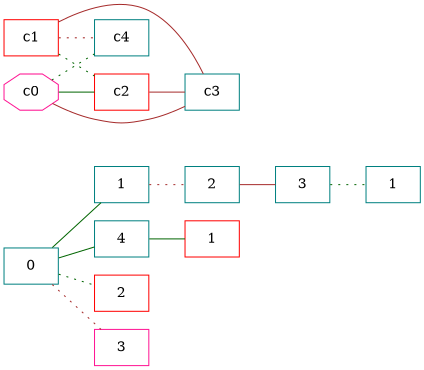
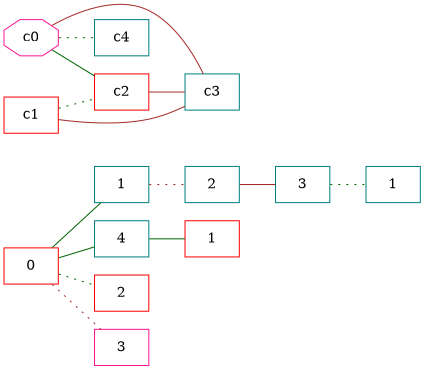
edge "c1" -- "c4": removed
node "0": color teal -> red
